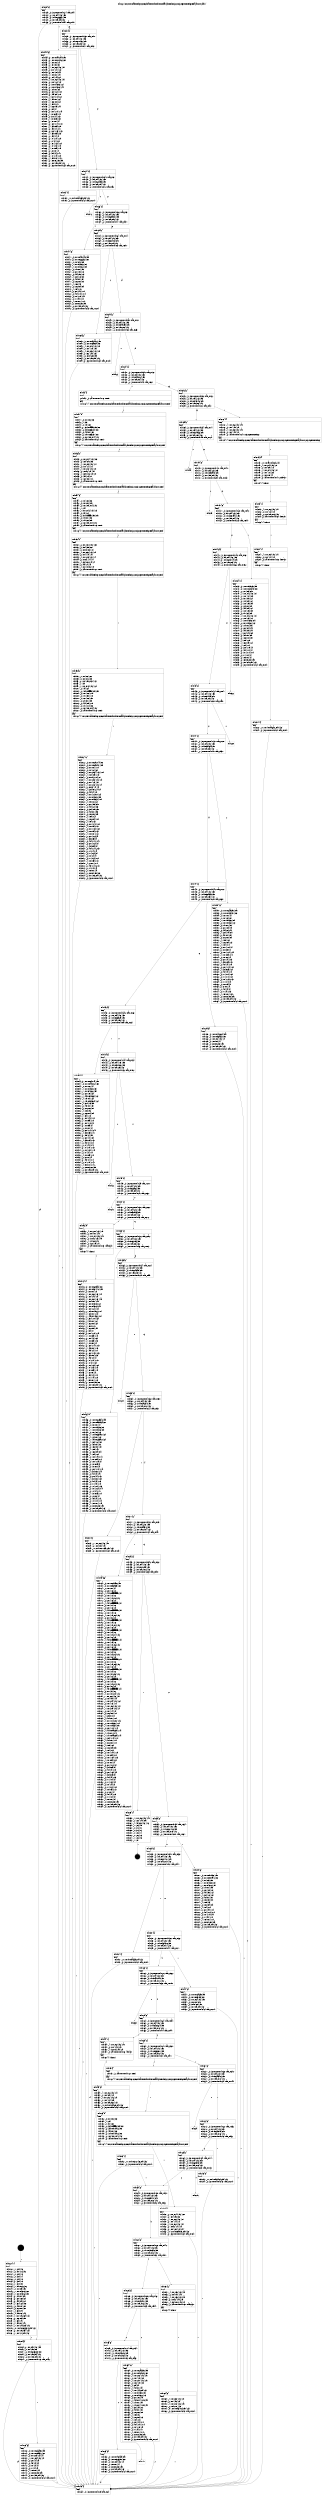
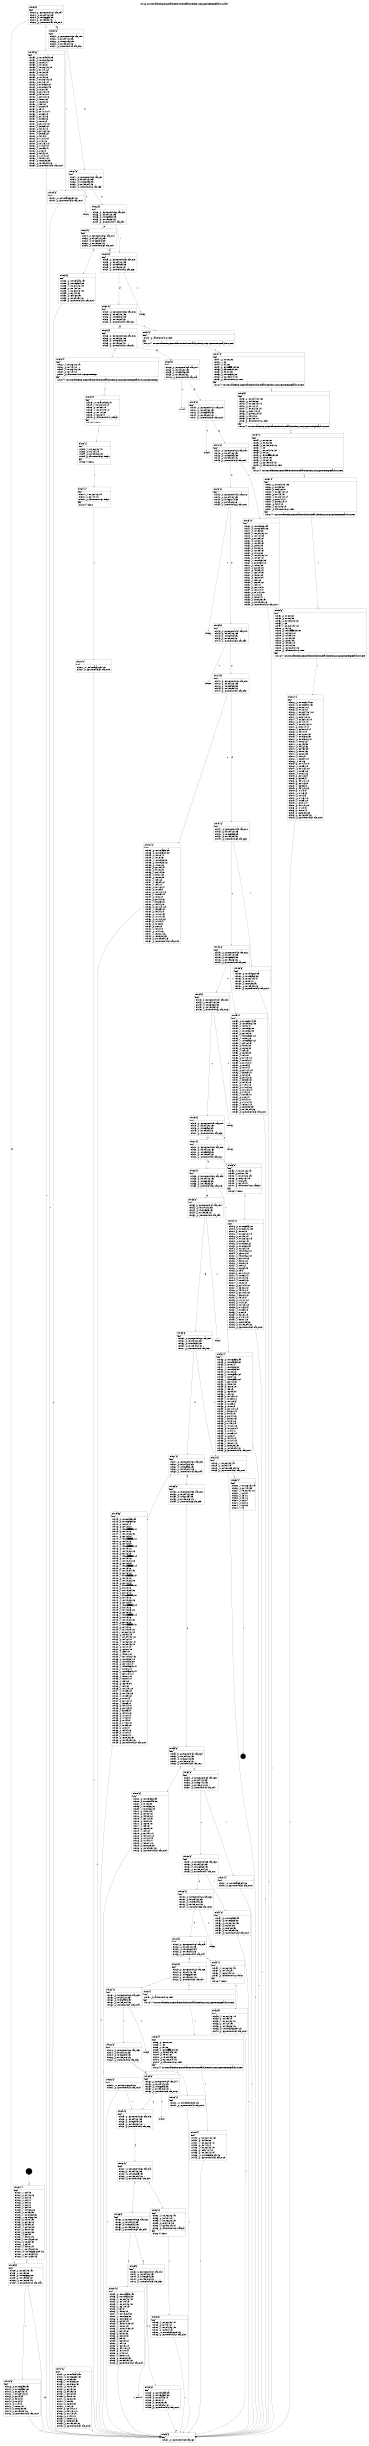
edge "0x401363 [28]" -> "0x401d47 [86]": now "0x401363 [28]" -> "0x40139b [28]"
edge "0x401593 [28]" -> "0x40225e [24]": now "0x402242 [28]" -> "0x40225e [24]"
